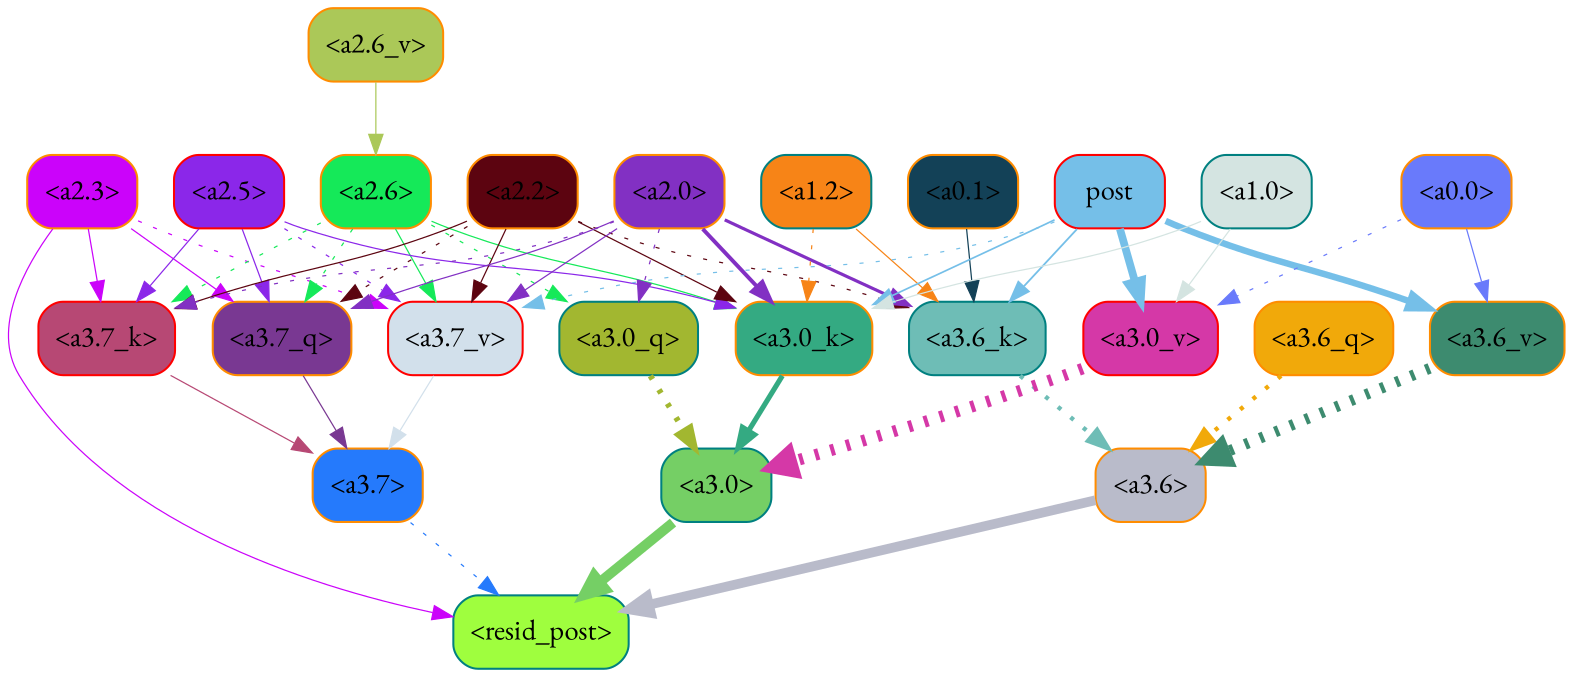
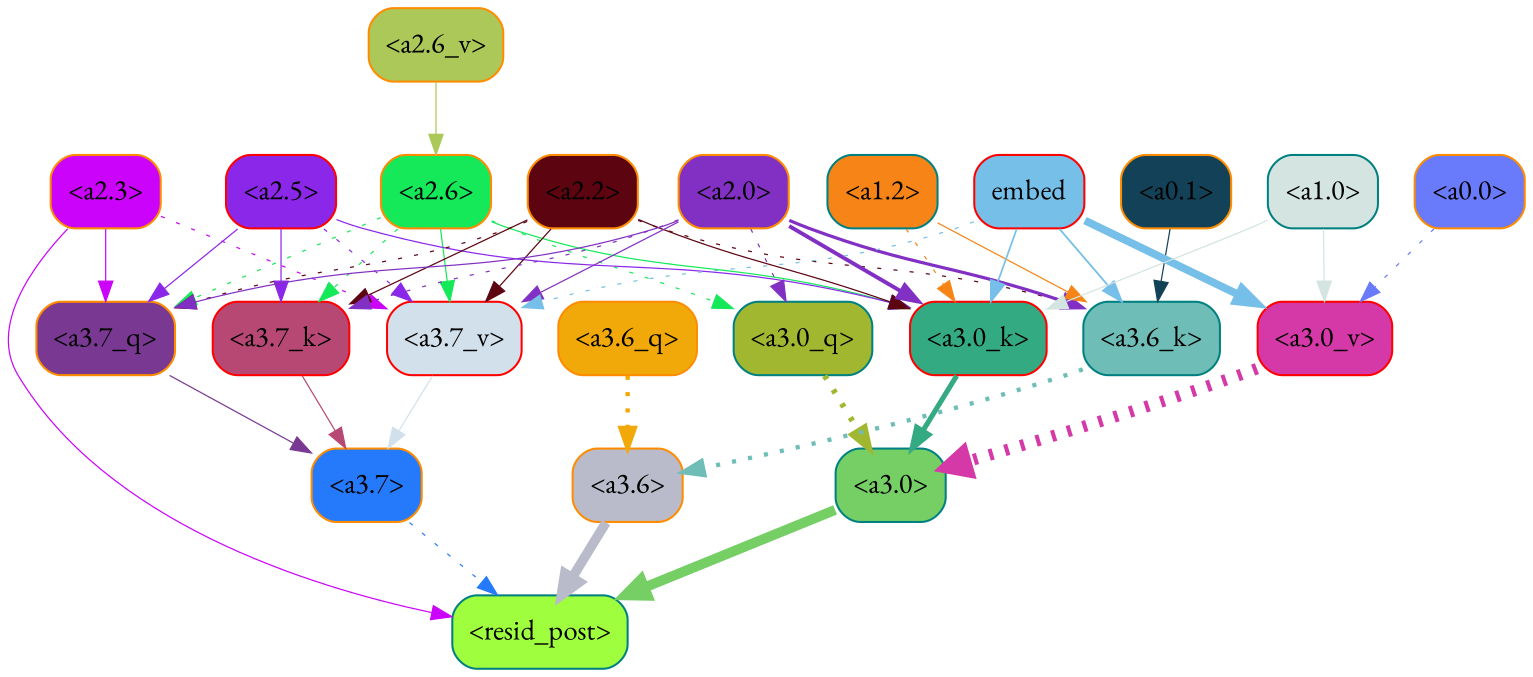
node "post": label "post" -> "embed"
edge "<a2.3>" -> "<a3.7_k>": removed
node "<a3.0_k>": color darkorange -> red
node "<a3.6_v>": removed
